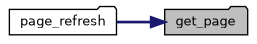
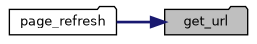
node "get_page": label "get_page" -> "get_url"
